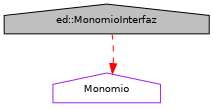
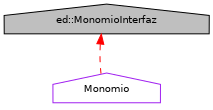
edge "ed::MonomioInterfaz" -> "Monomio": reversed
